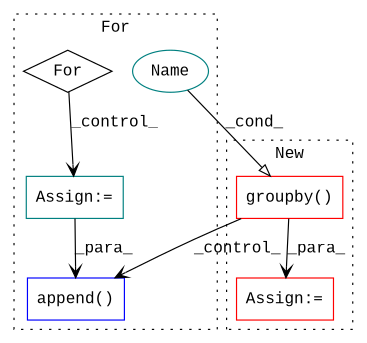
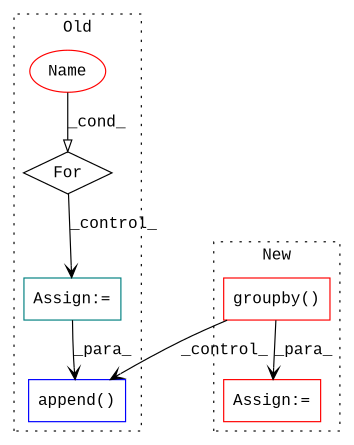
cluster "For": label "For" -> "Old"
node "Name": color teal -> red
edge "Name" -> "groupby()": now "Name" -> "For"
